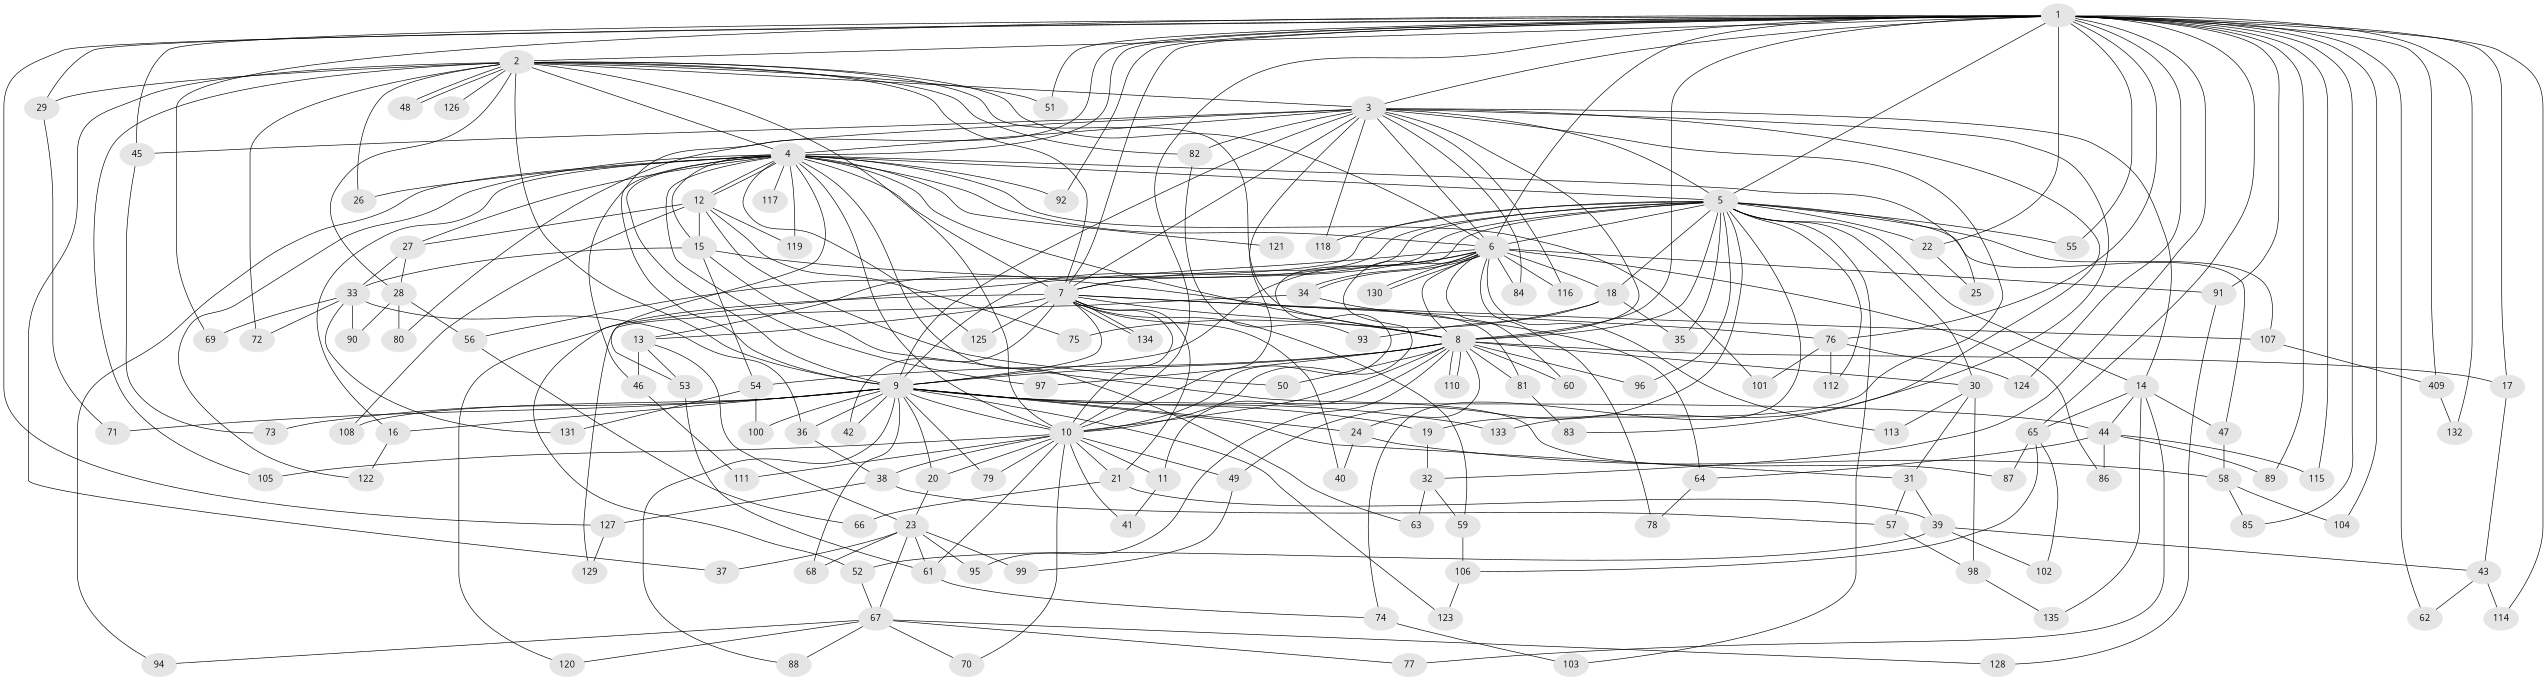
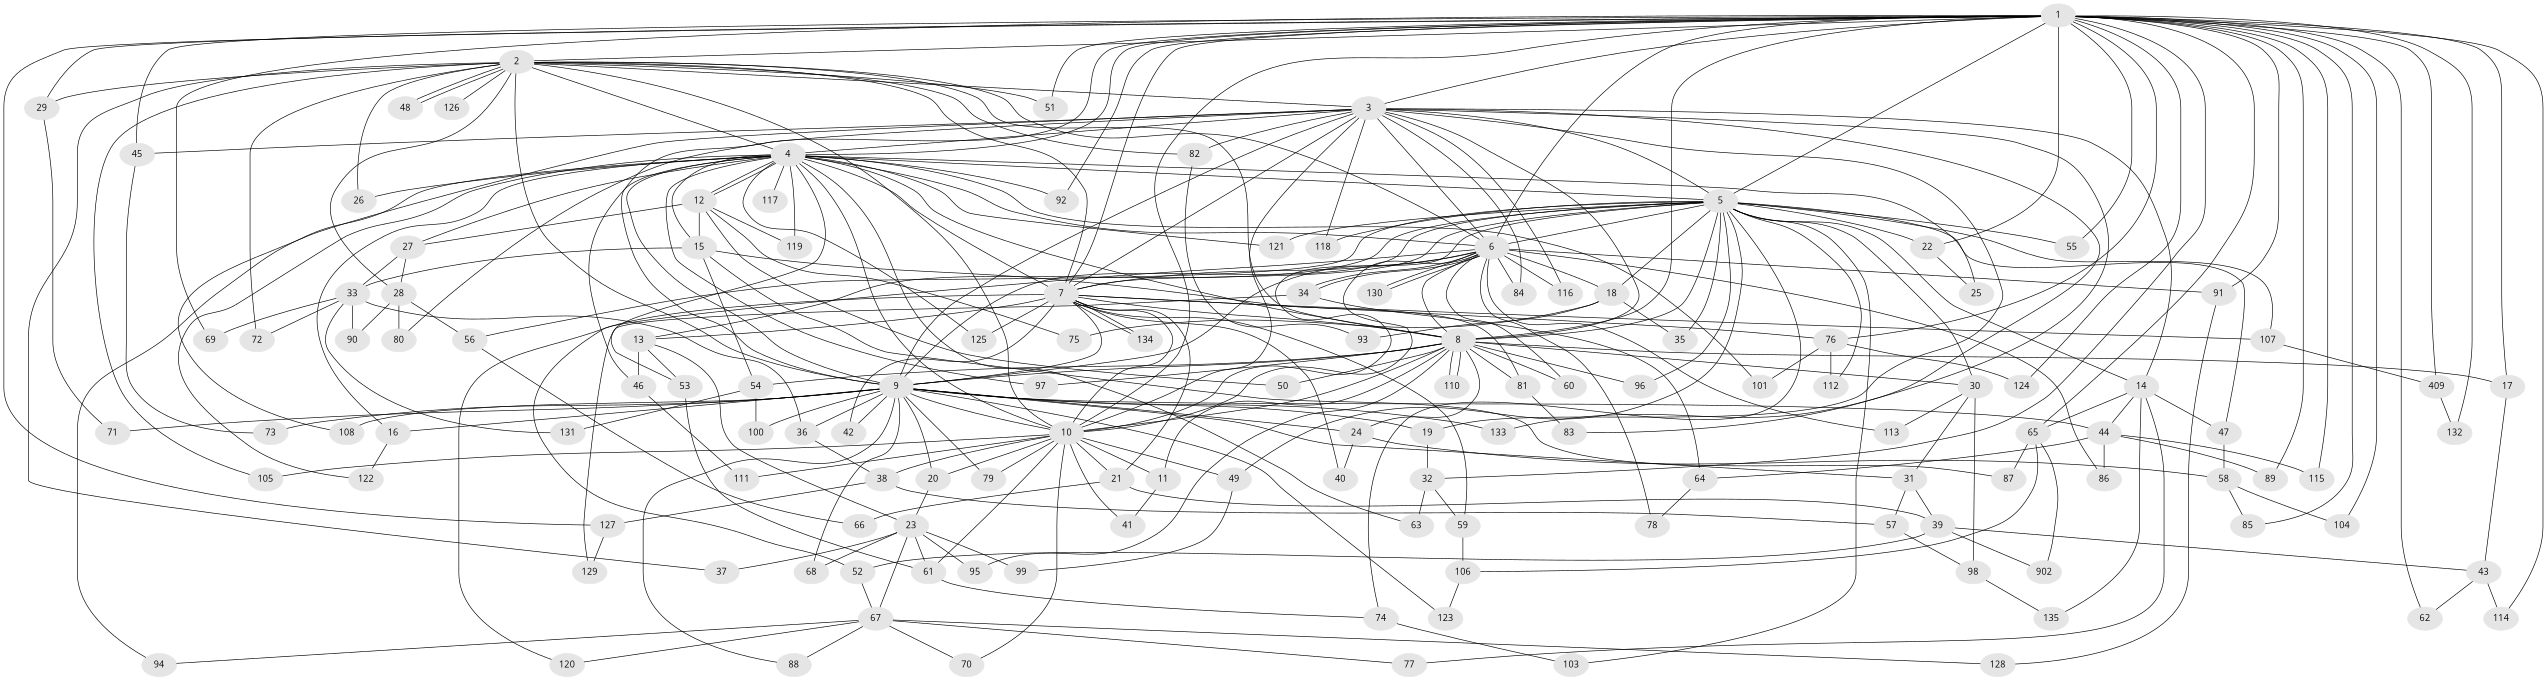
edge "5" -- "121": added
edge "12" -- "108": now "3" -- "108"
node "102": label "102" -> "902"
